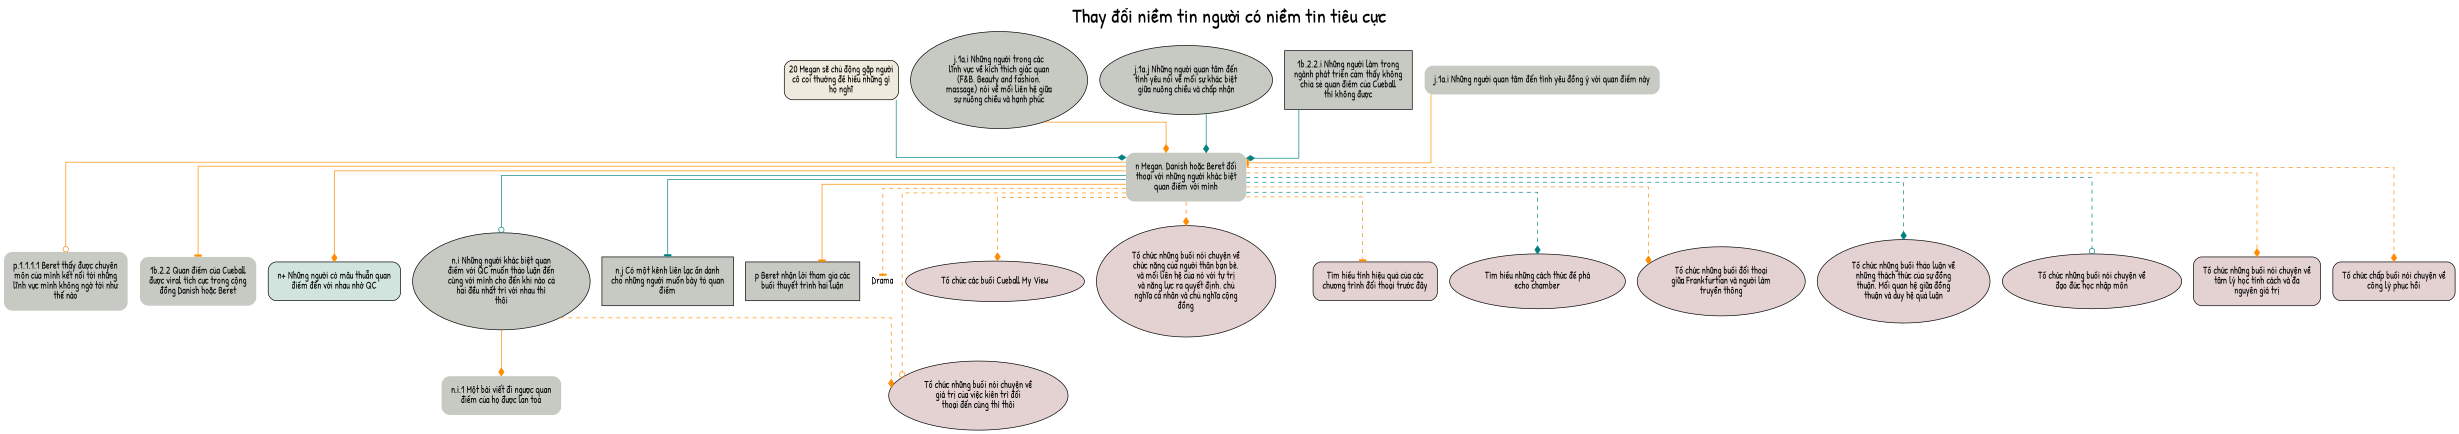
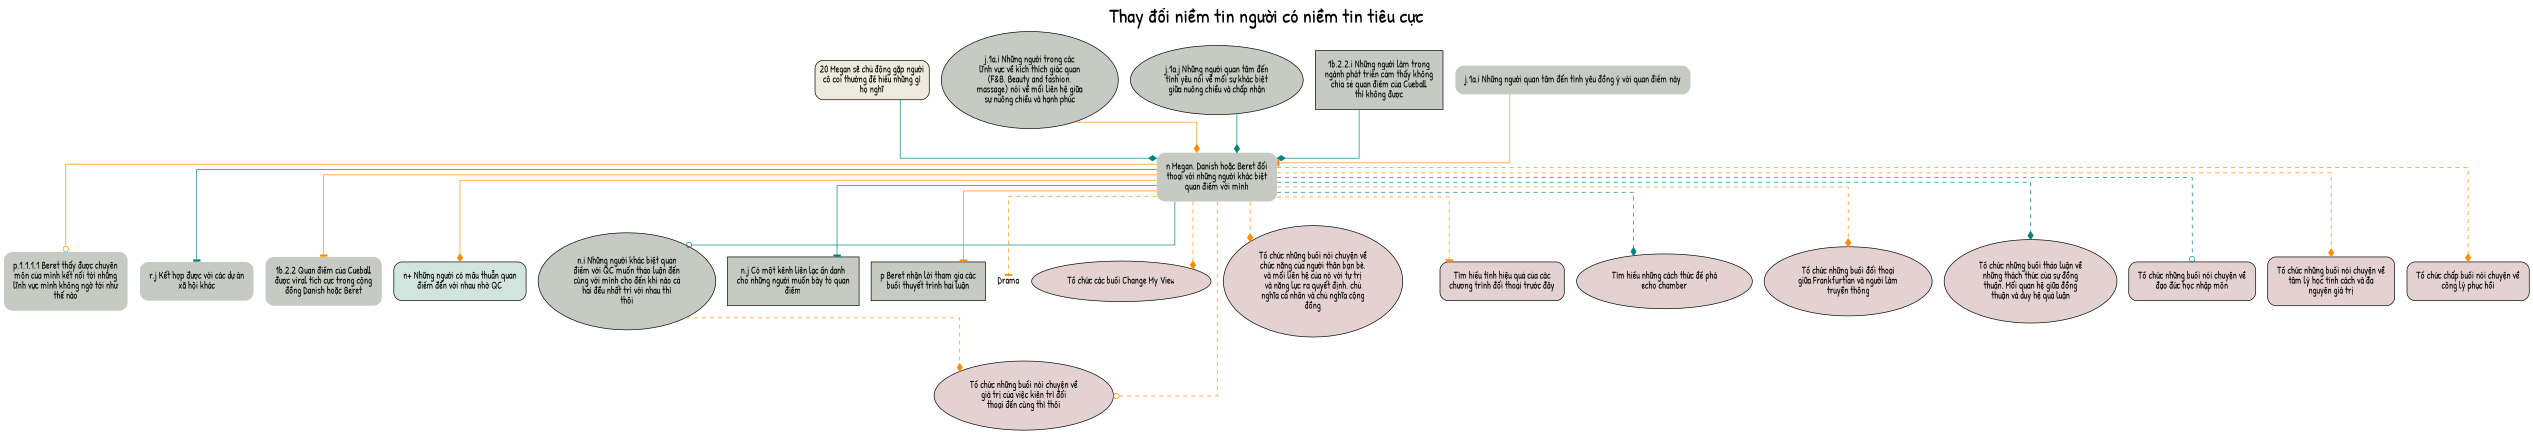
node "r.j Kết hợp được với các dự án xã hội khác": added
node "Tổ chức các buổi Cueball My View": label "Tổ chức các buổi Cueball My View" -> "Tổ chức các buổi Change My View"
node "Tổ chức những buổi nói chuyện về đạo đức học nhập môn": shape ellipse -> box
node "n.i.1 Một bài viết đi ngược quan điểm của họ được lan toả": removed
